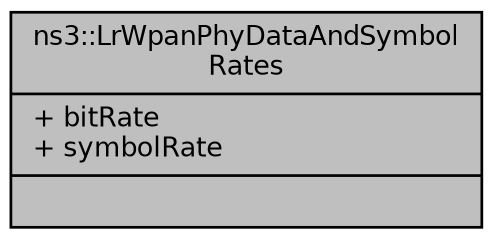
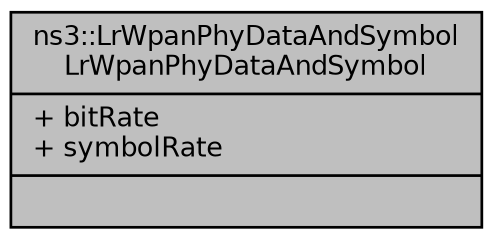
node "ns3::LrWpanPhyDataAndSymbol": text "Rates" -> "LrWpanPhyDataAndSymbol"
